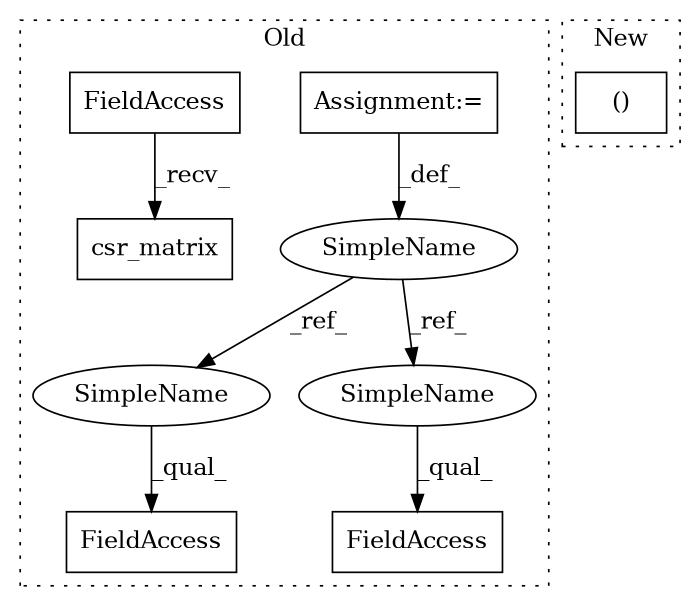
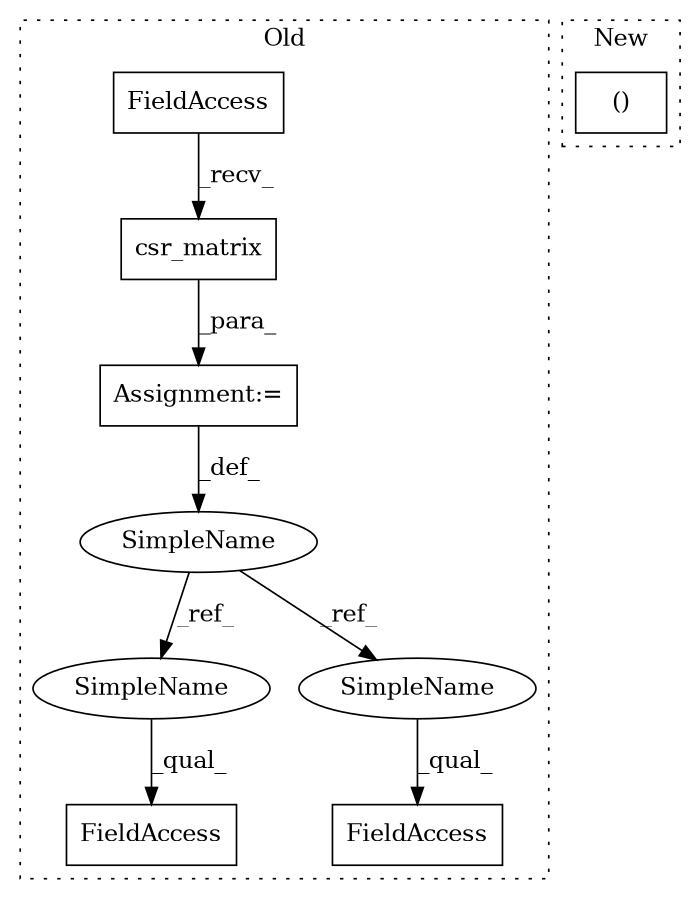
edge "csr_matrix" -> "Assignment:=": added, label "_para_"
